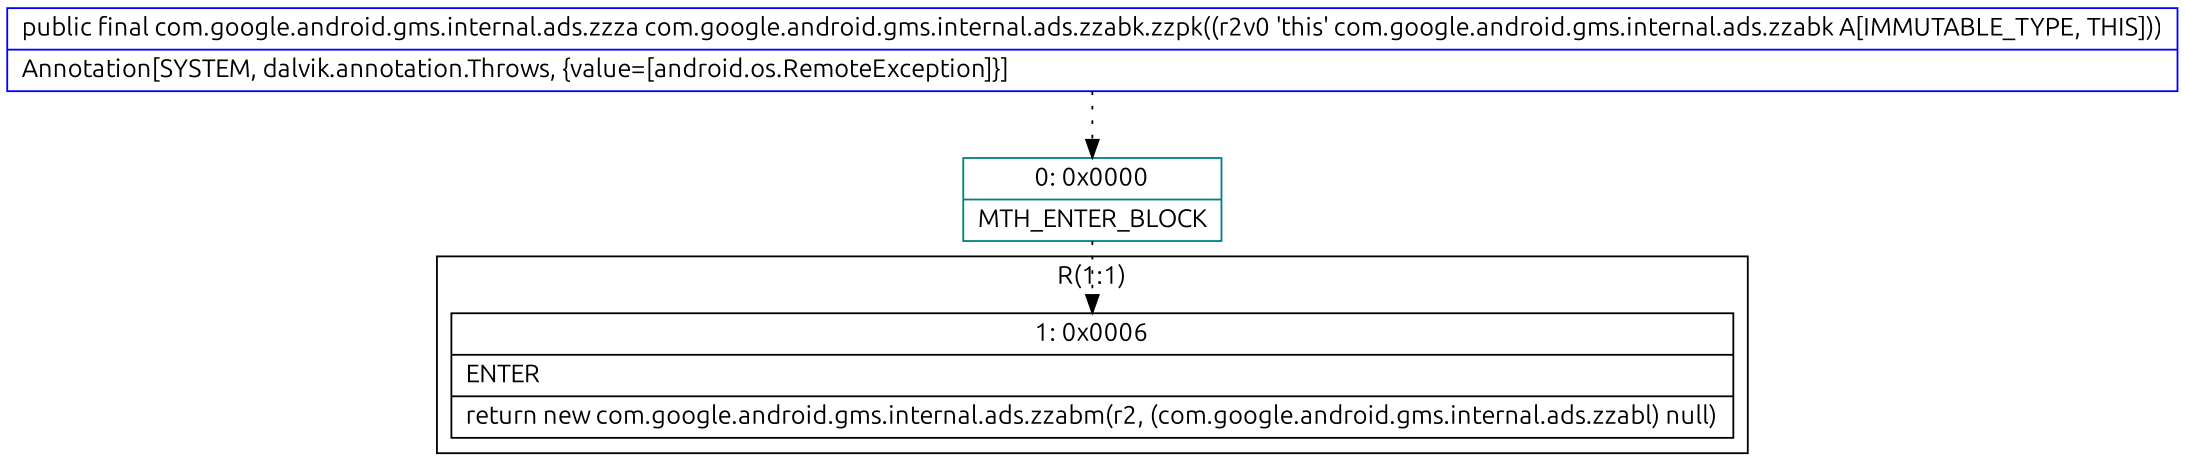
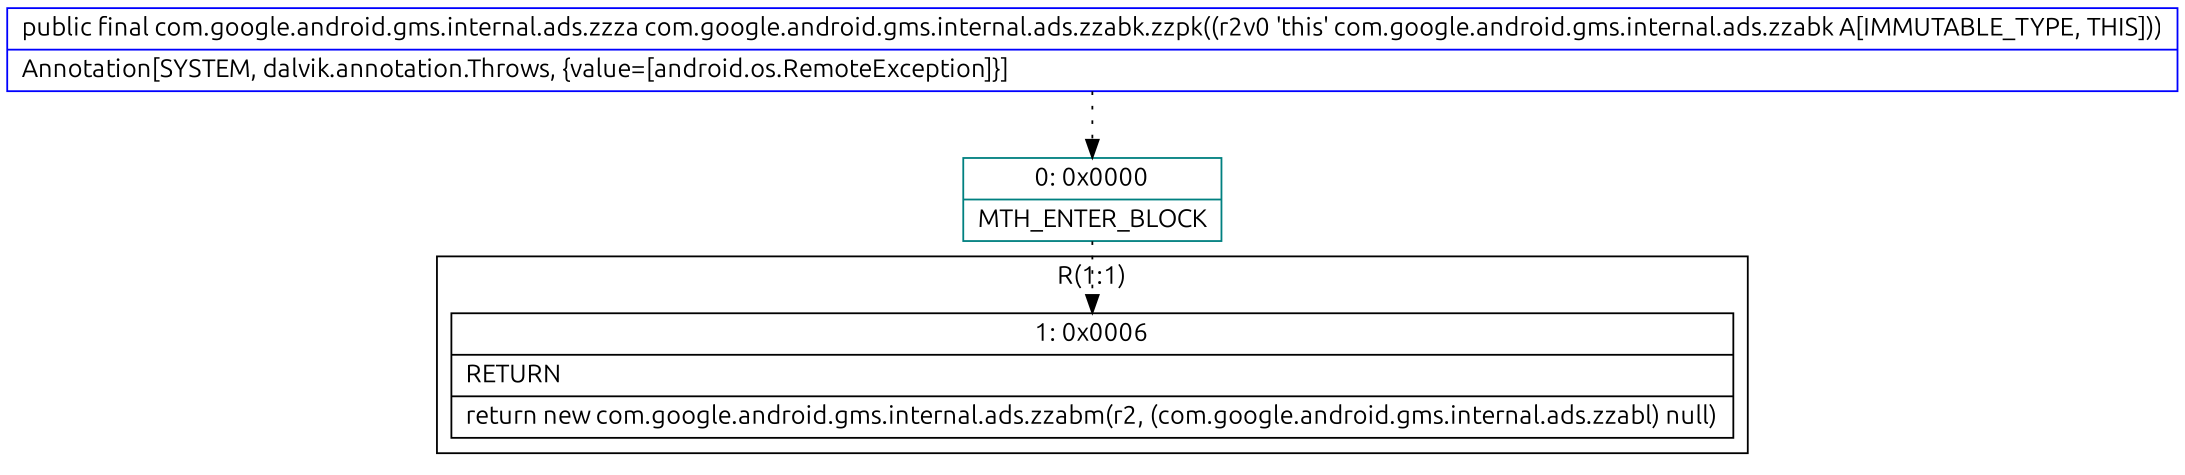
node "1: 0x0006": text "ENTER" -> "RETURN"
